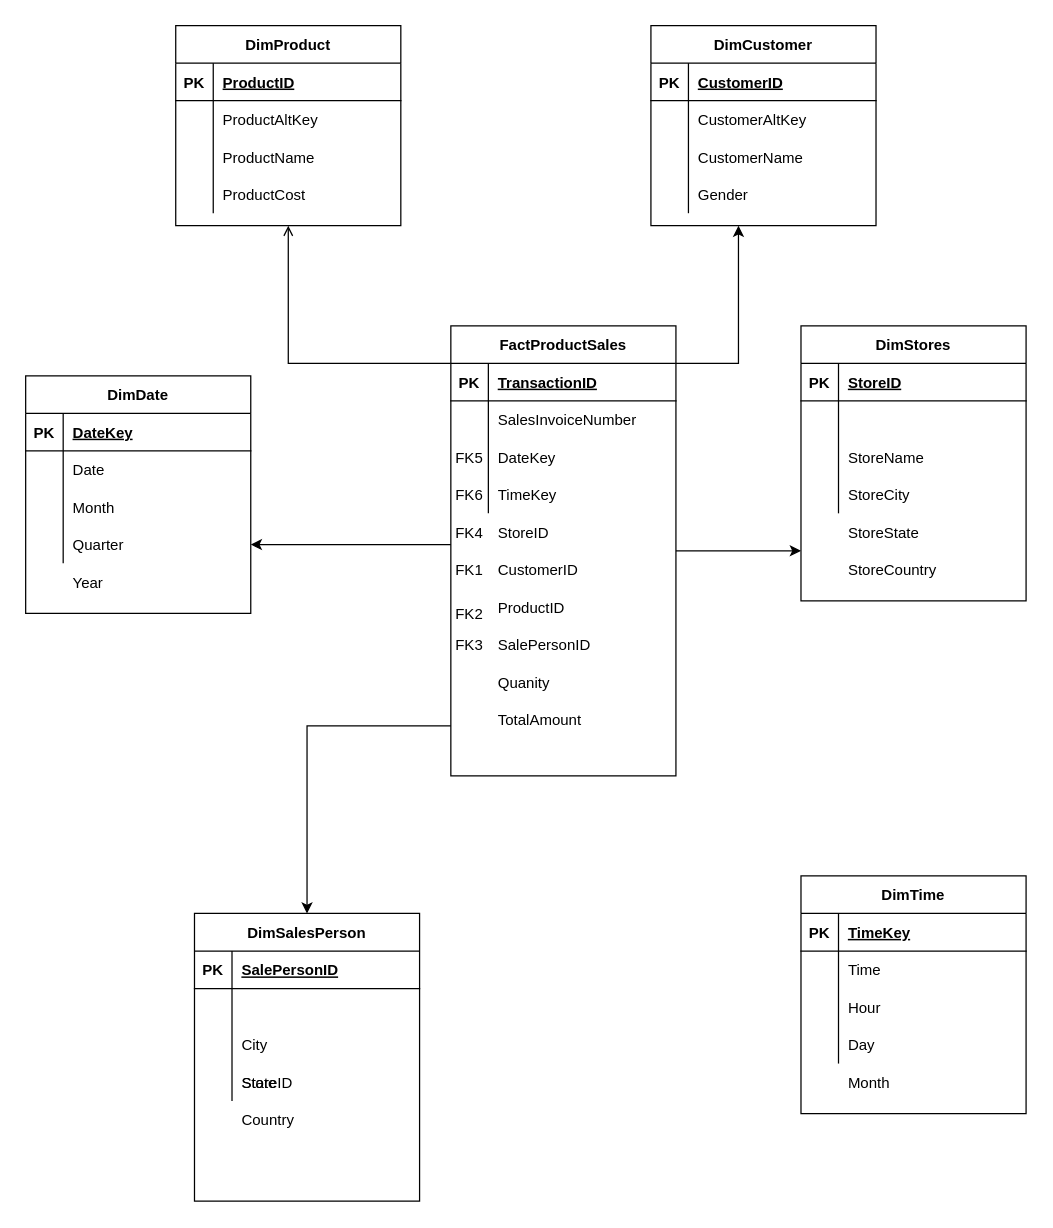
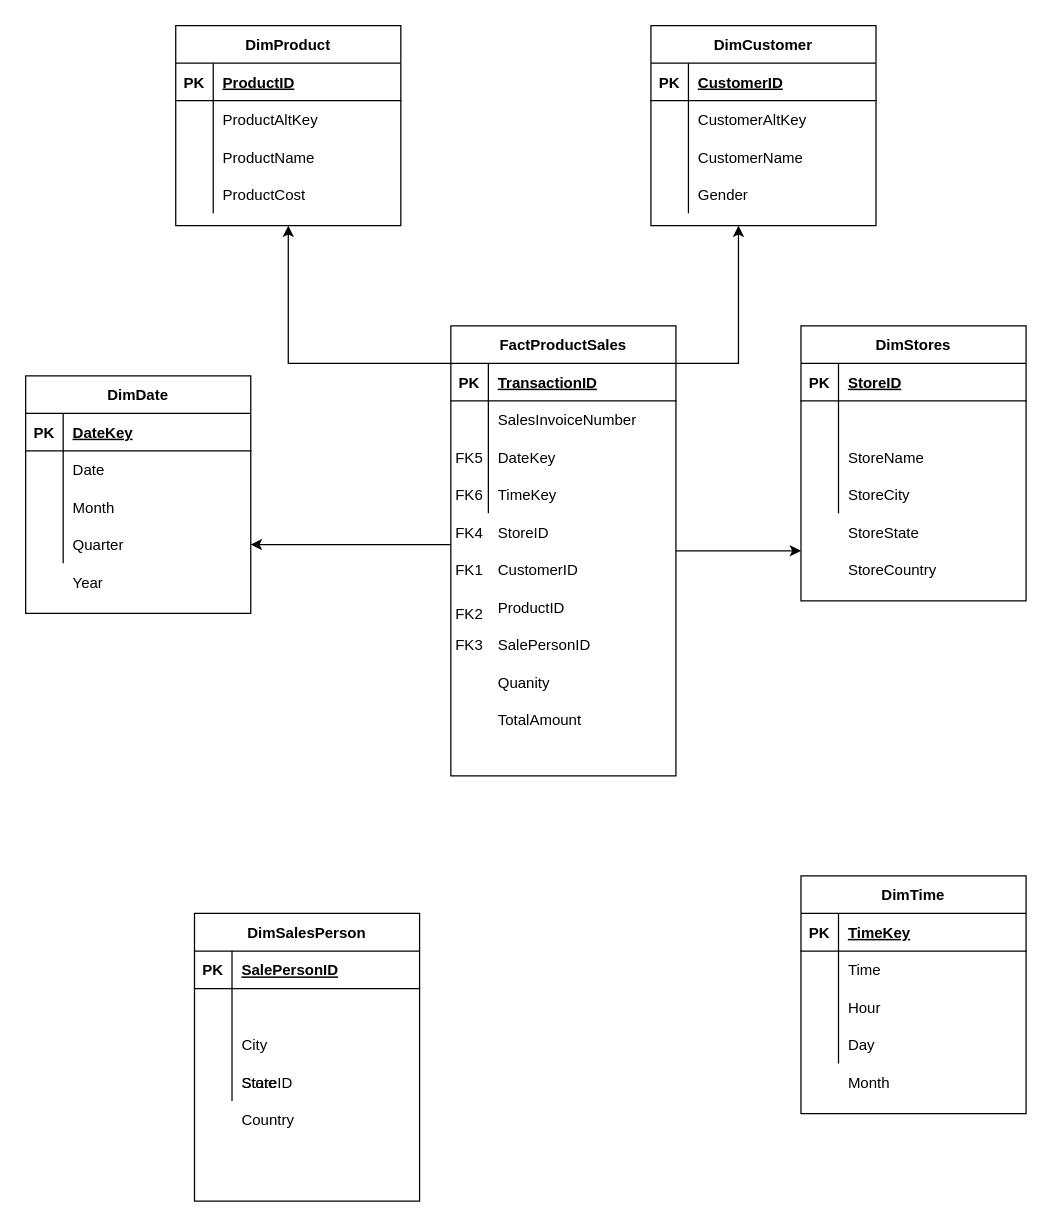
edge "FactProductSales" -> "DimProduct": arrowhead open -> classic
edge "FactProductSales" -> "DimSalesPerson": removed
